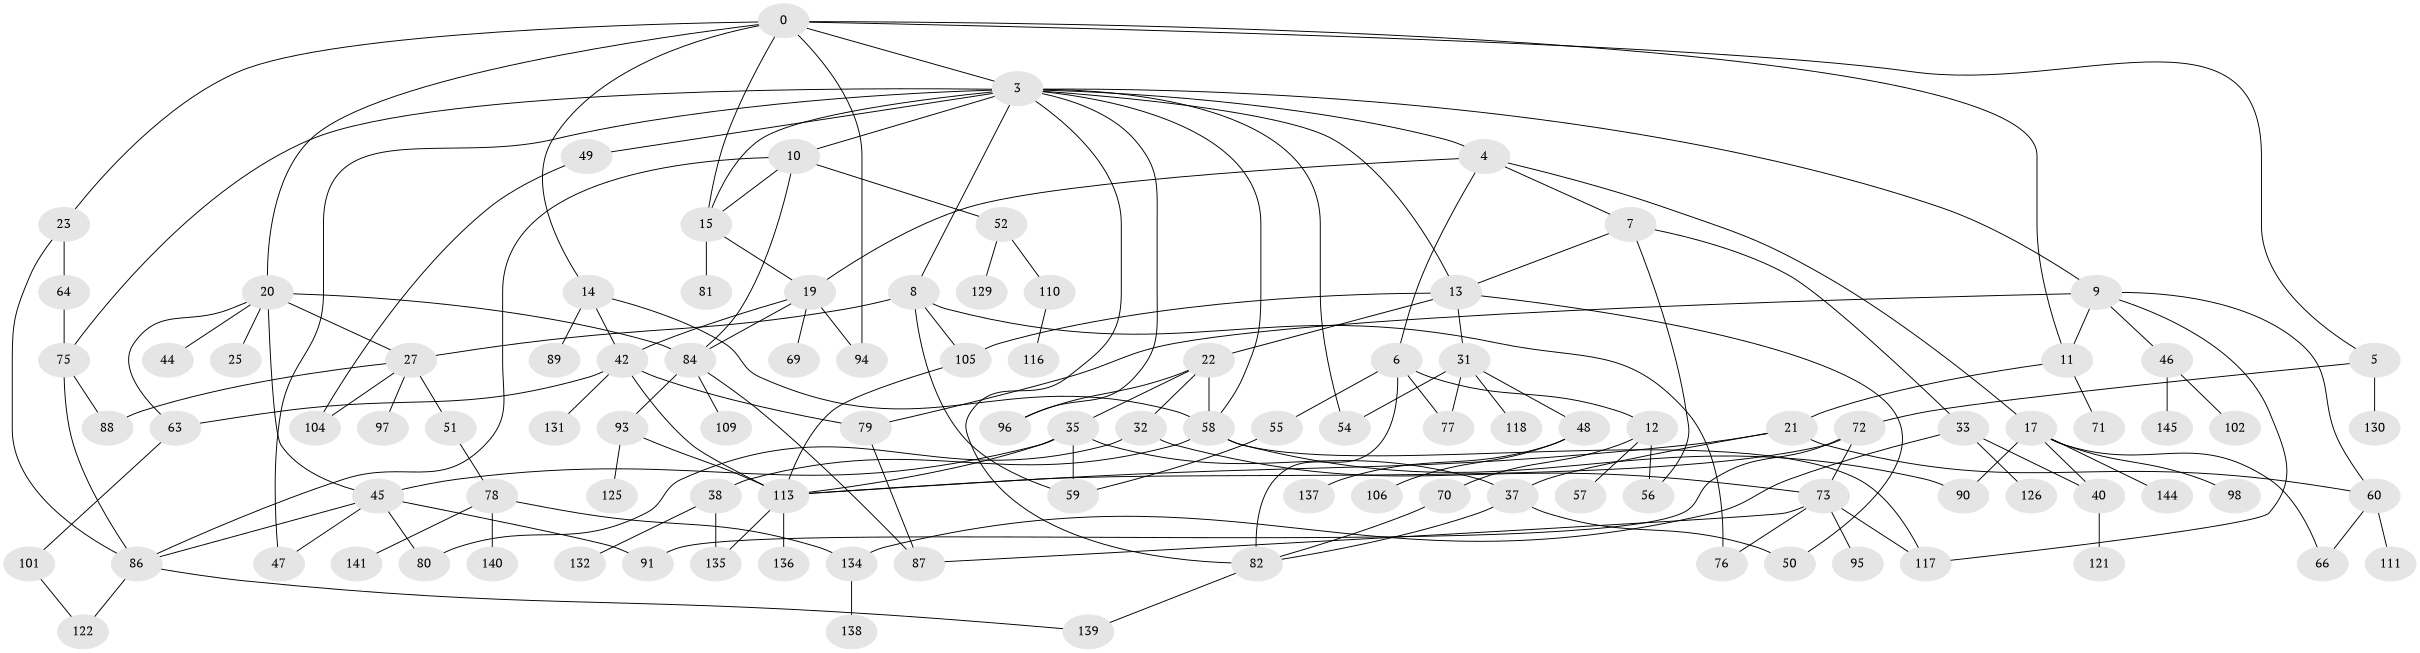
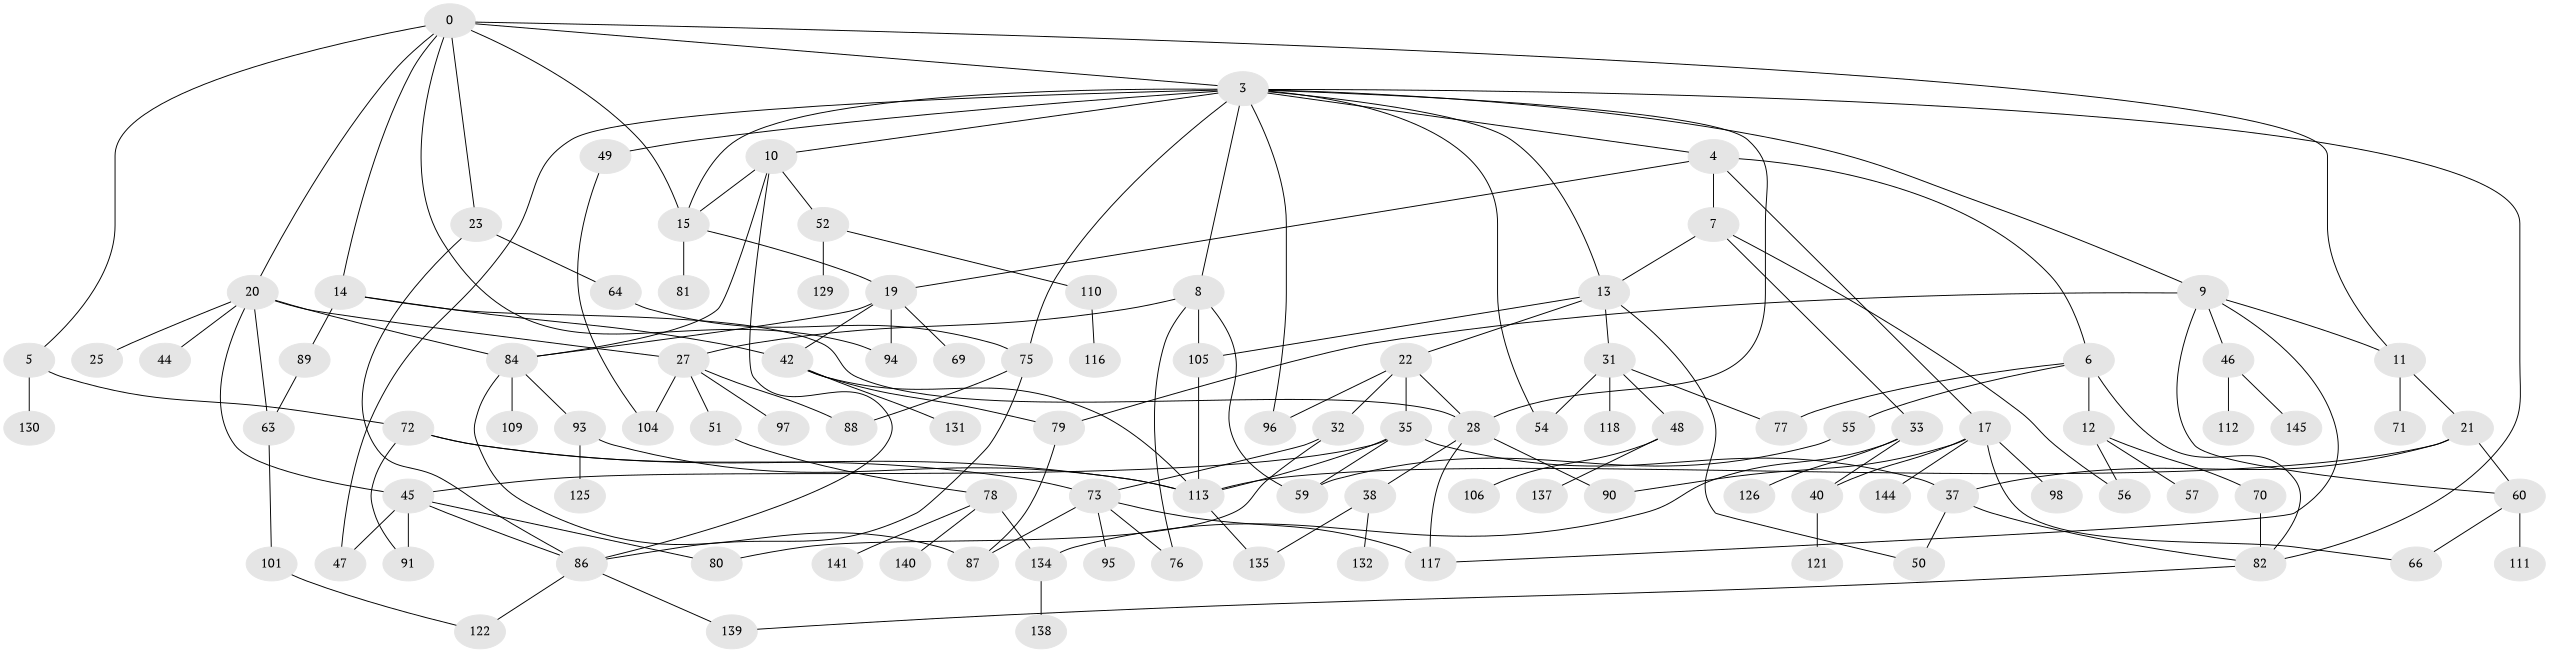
edge "42" -- "63": now "89" -- "63"
node "58": label "58" -> "28"
node "102": label "102" -> "112"
node "136": removed
